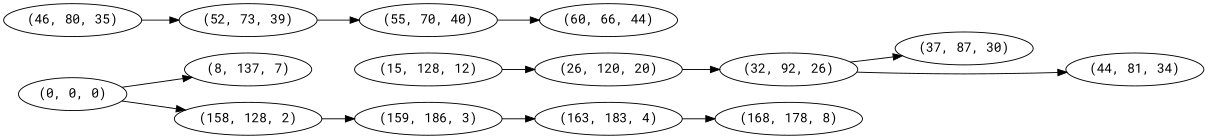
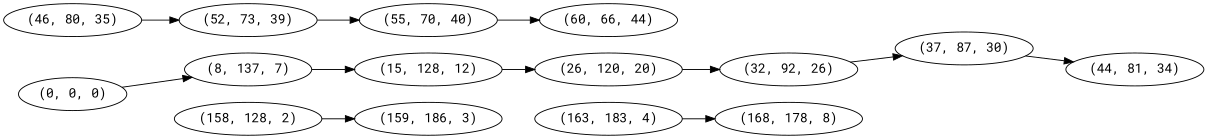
edge "(8, 137, 7)" -> "(15, 128, 12)": added
edge "(32, 92, 26)" -> "(44, 81, 34)": now "(37, 87, 30)" -> "(44, 81, 34)"
edge "(0, 0, 0)" -> "(158, 128, 2)": removed
edge "(159, 186, 3)" -> "(163, 183, 4)": removed
